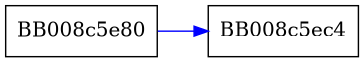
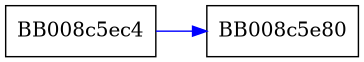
edge "BB008c5e80" -> "BB008c5ec4": reversed
